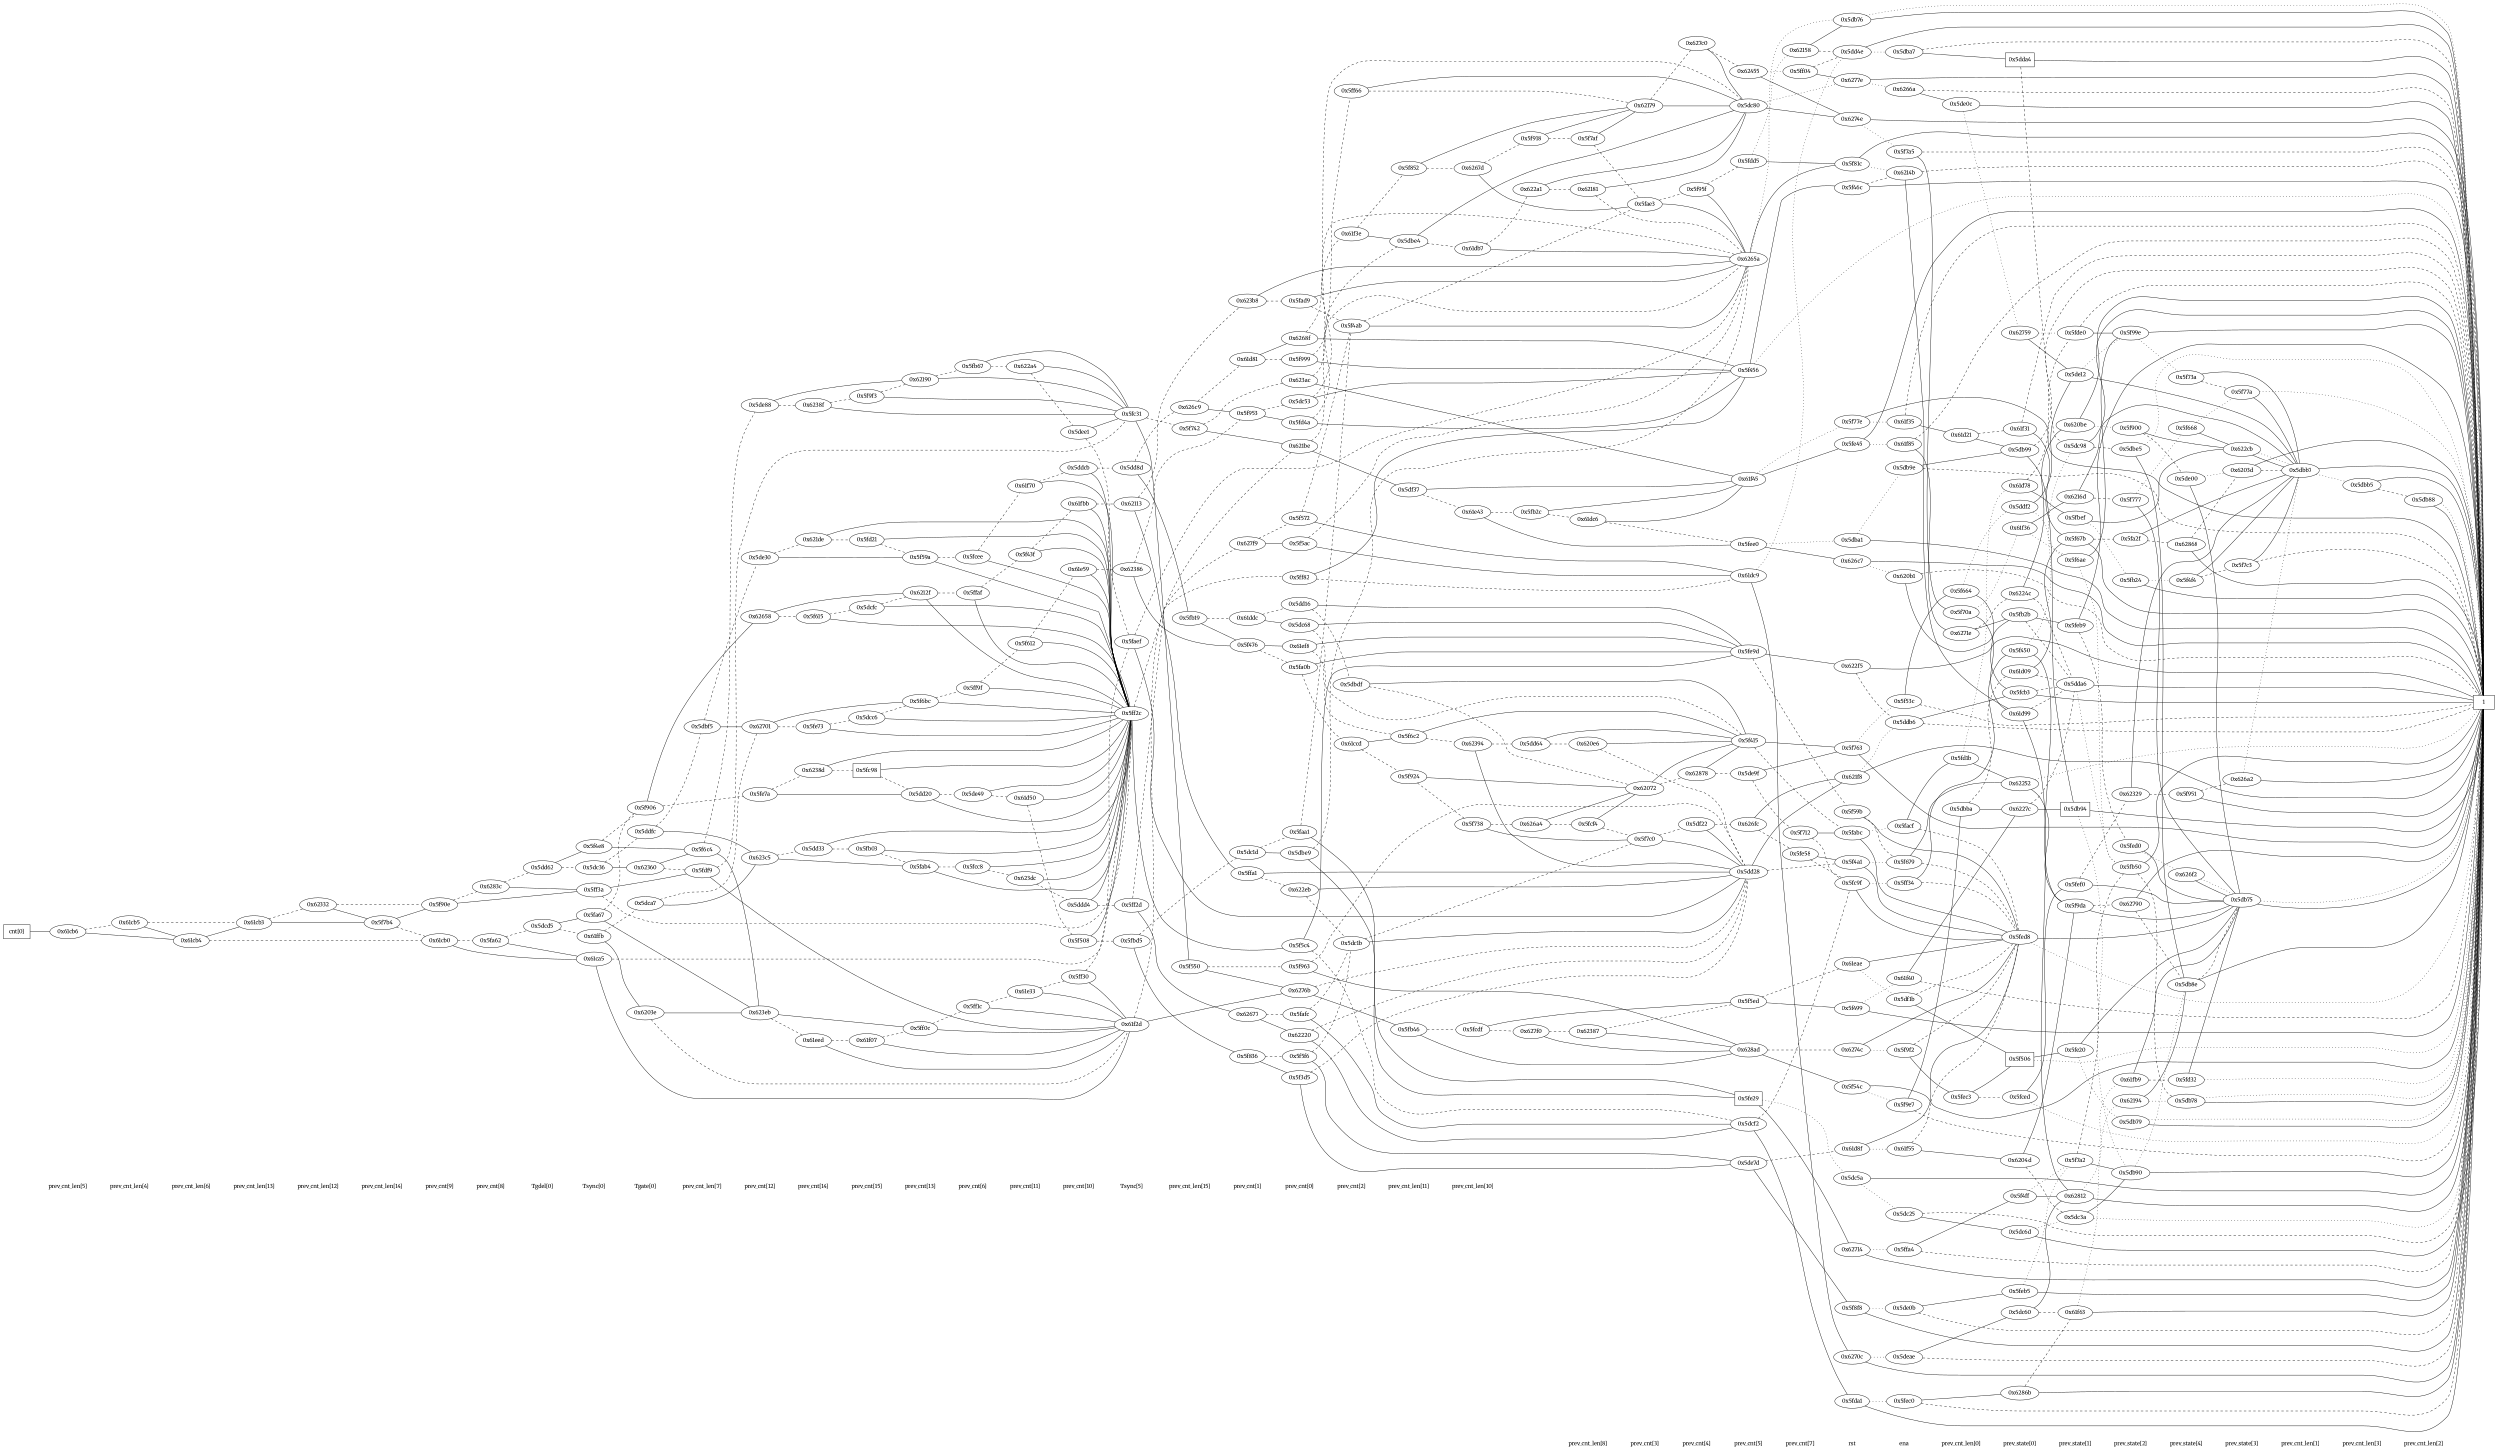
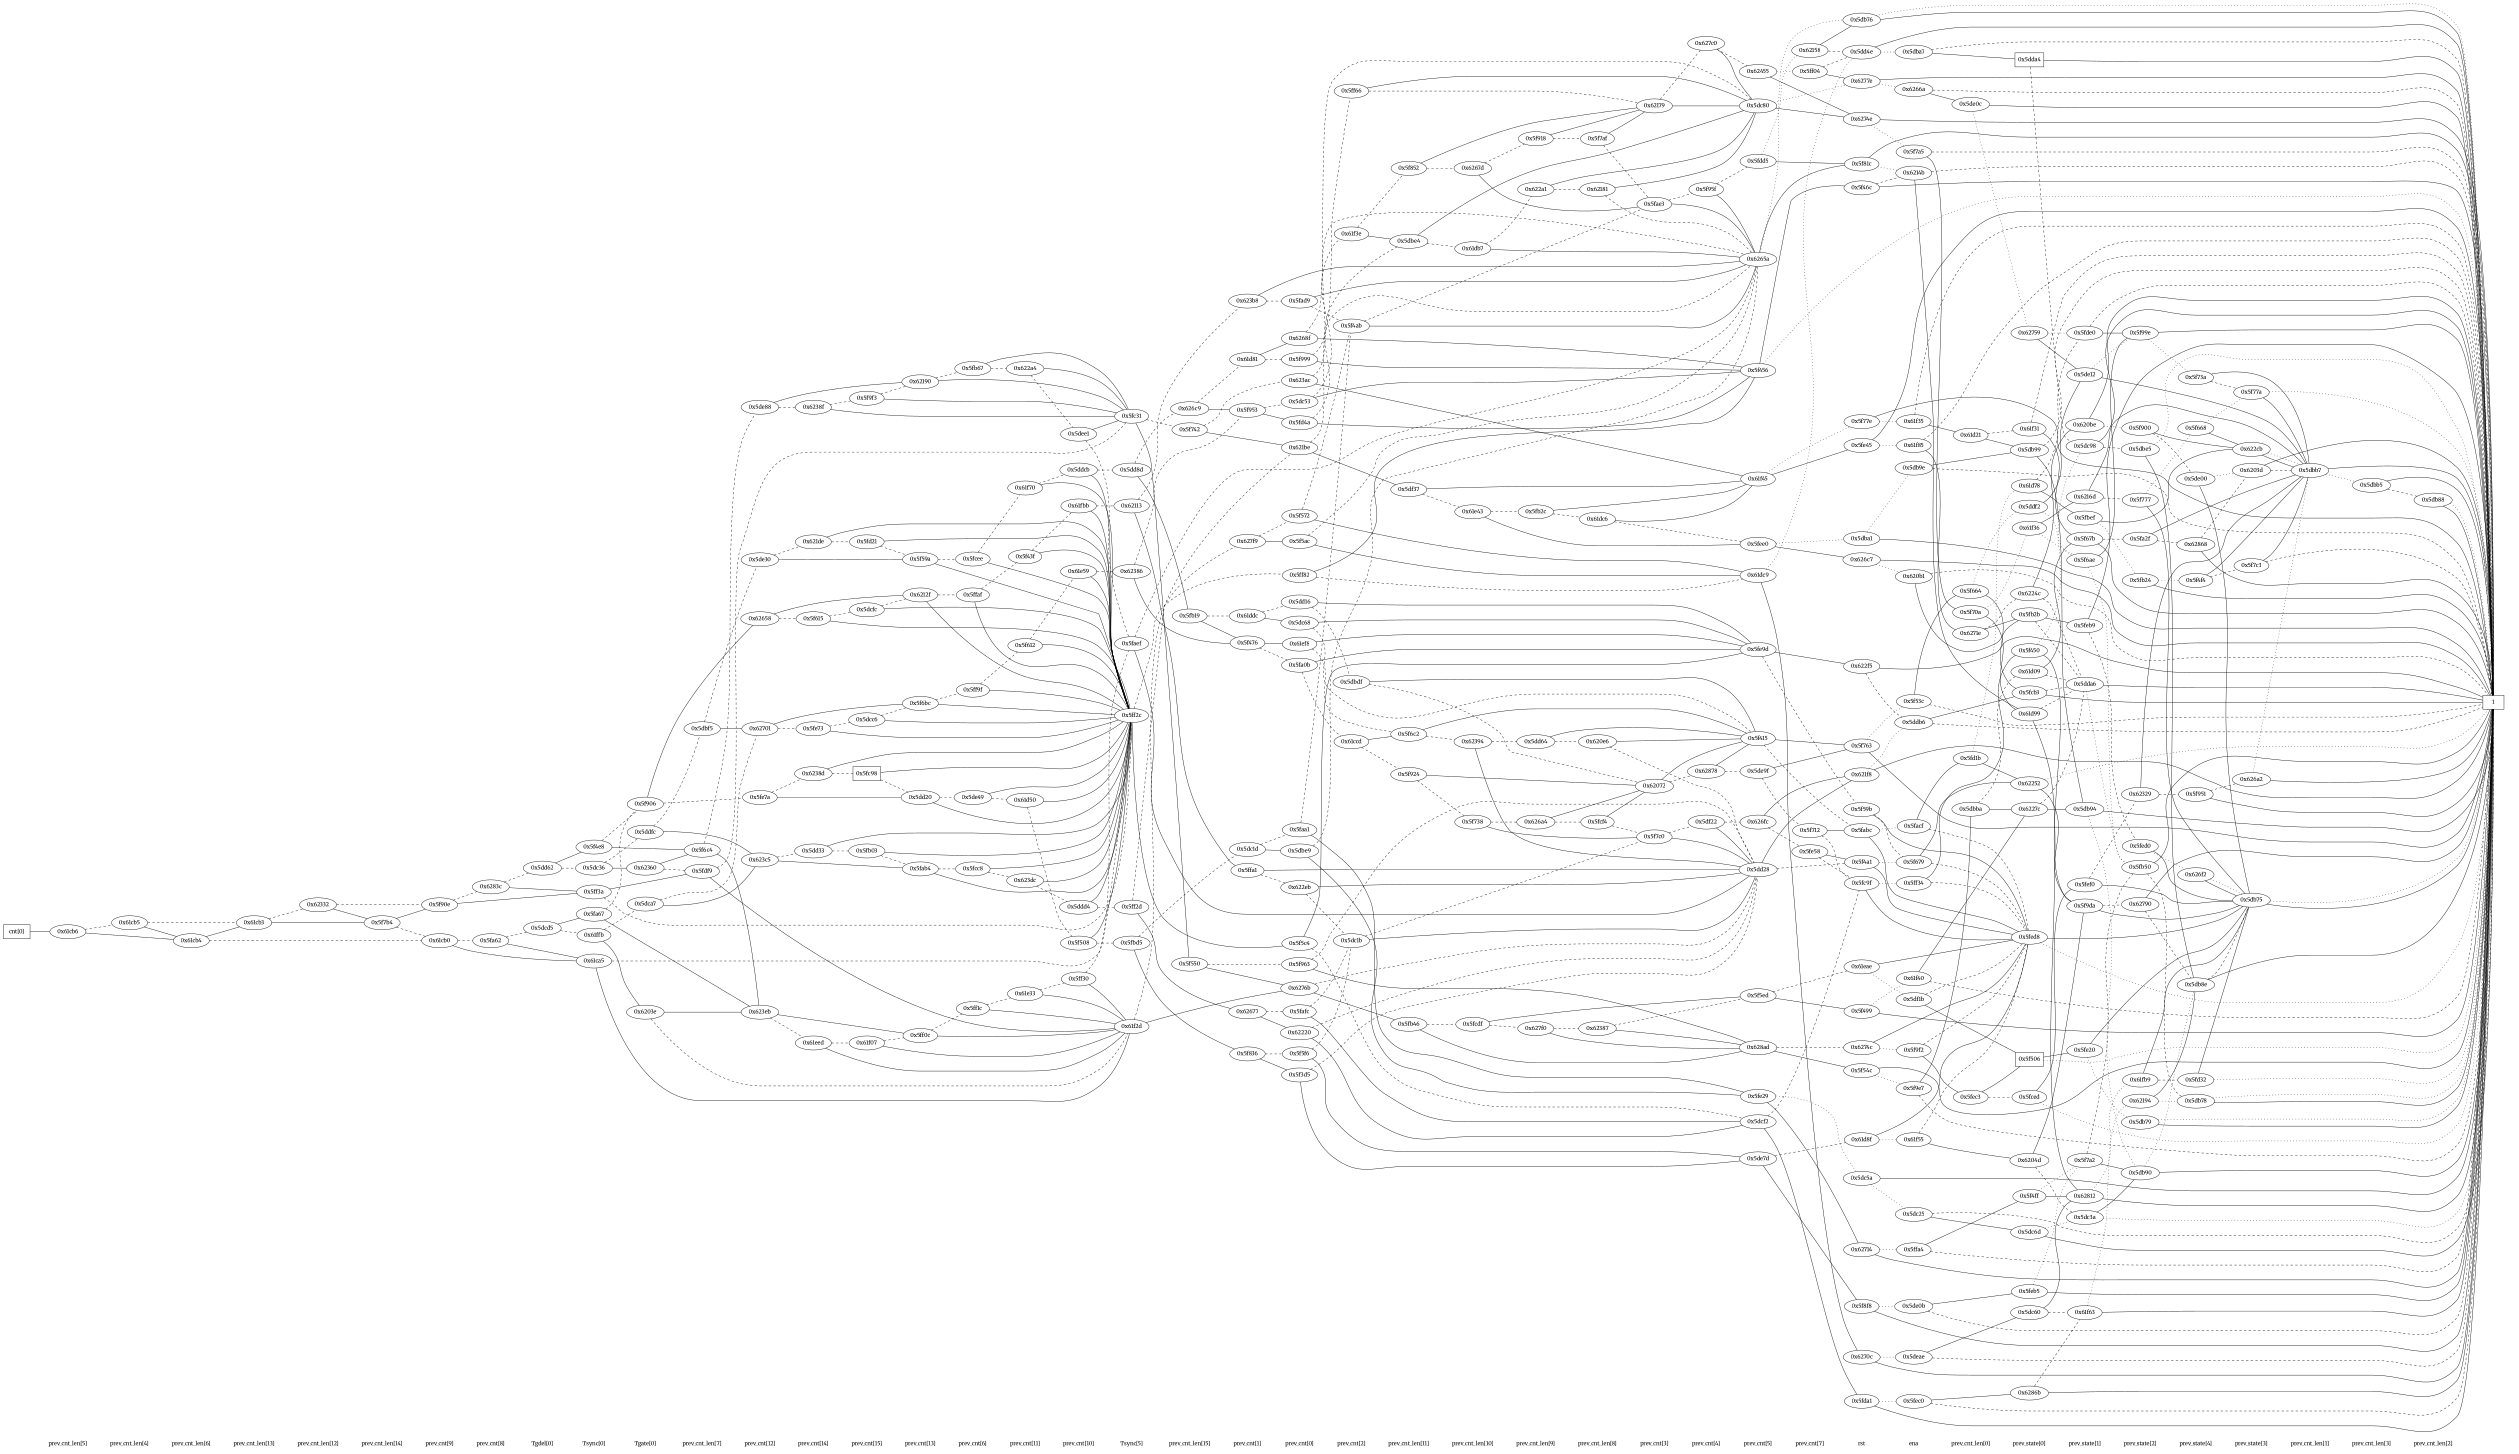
node "0x5db94": shape box -> ellipse
node "0x5fe29": shape box -> ellipse
node "prev_cnt_len[9]": added
